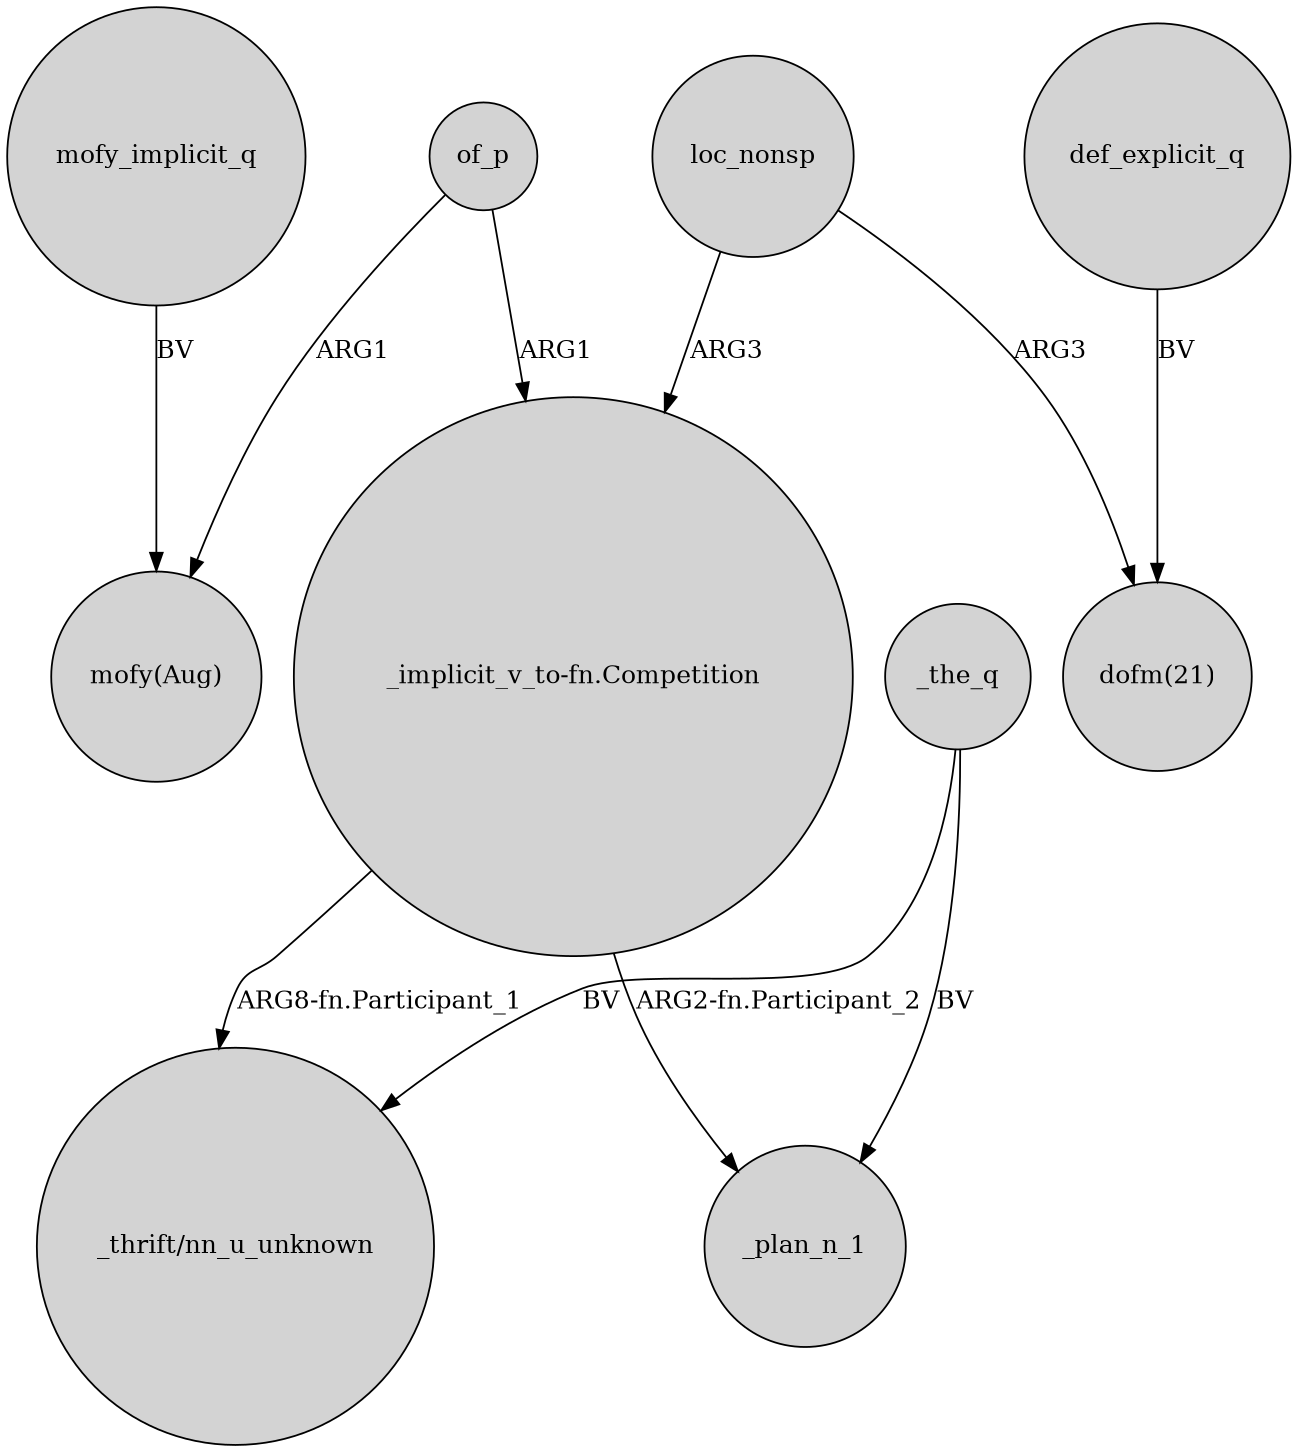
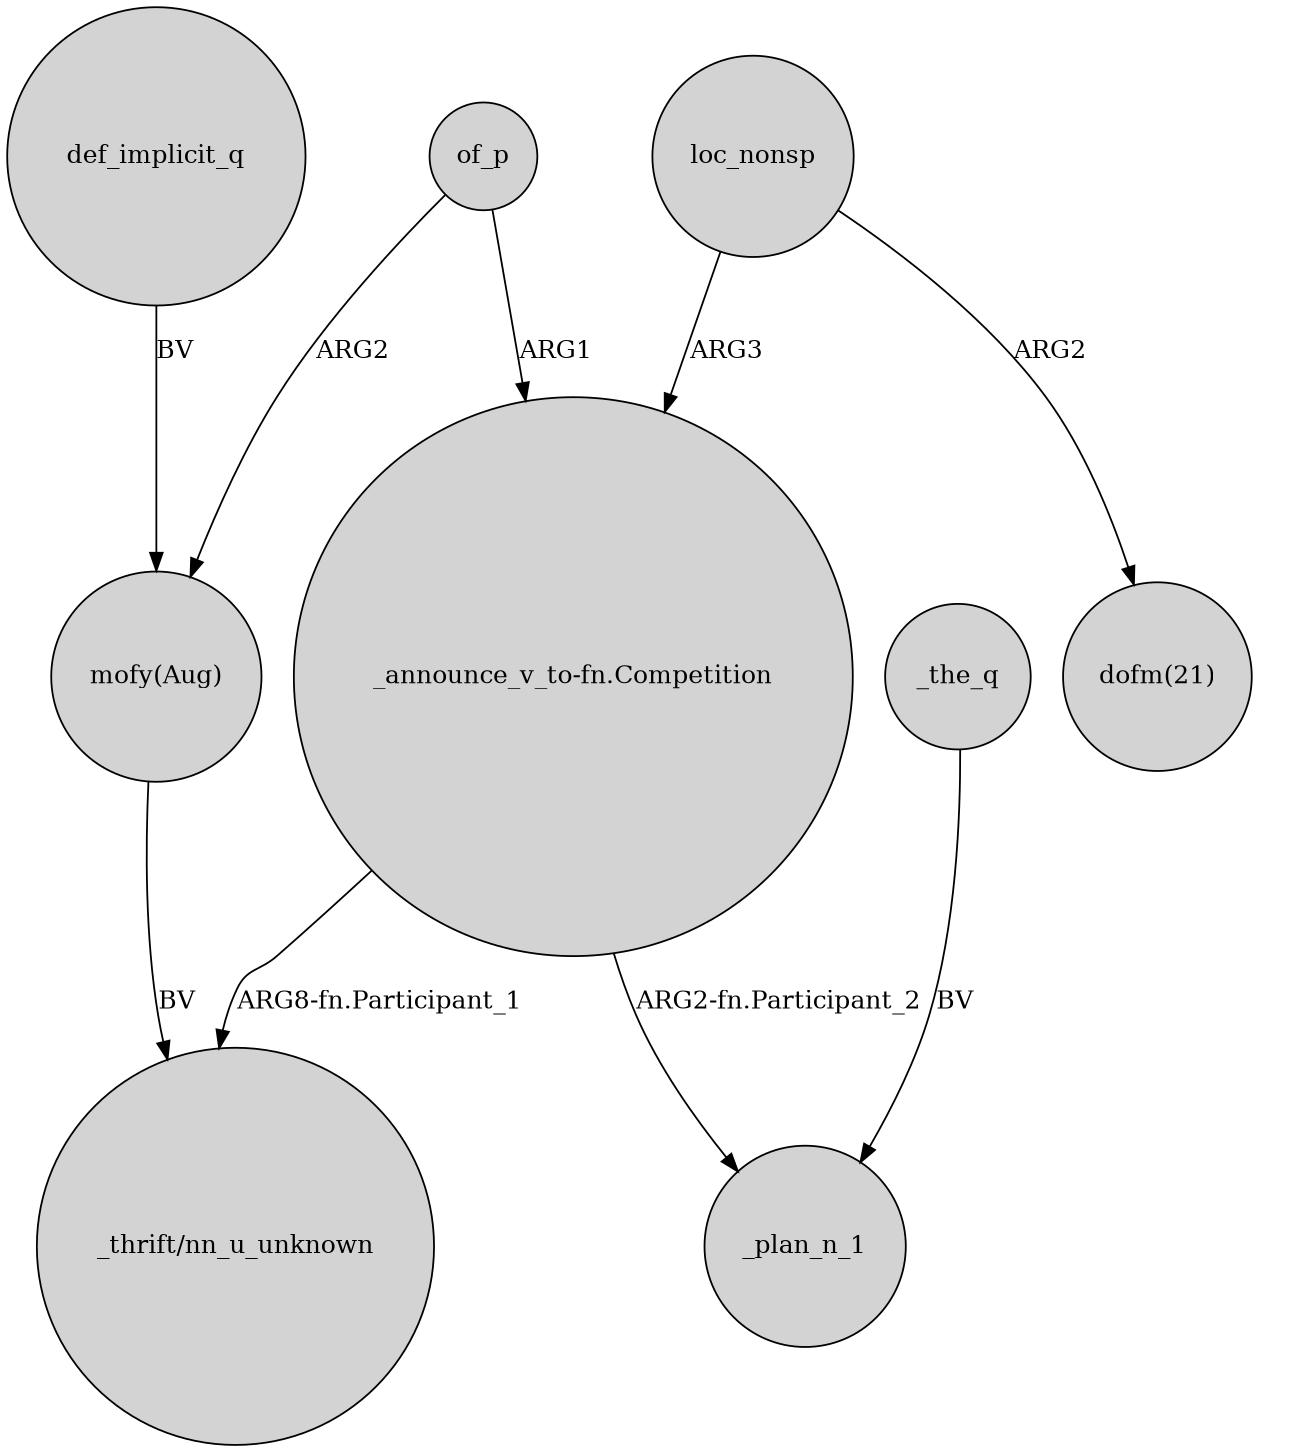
node "mofy_implicit_q": label "mofy_implicit_q" -> "def_implicit_q"
node "def_explicit_q": removed
edge "of_p" -> "mofy(Aug)": label "ARG1" -> "ARG2"
edge "loc_nonsp" -> "dofm(21)": label "ARG3" -> "ARG2"
node "_implicit_v_to-fn.Competition": label "_implicit_v_to-fn.Competition" -> "_announce_v_to-fn.Competition"
edge "_the_q" -> "_thrift/nn_u_unknown": now "mofy(Aug)" -> "_thrift/nn_u_unknown"
